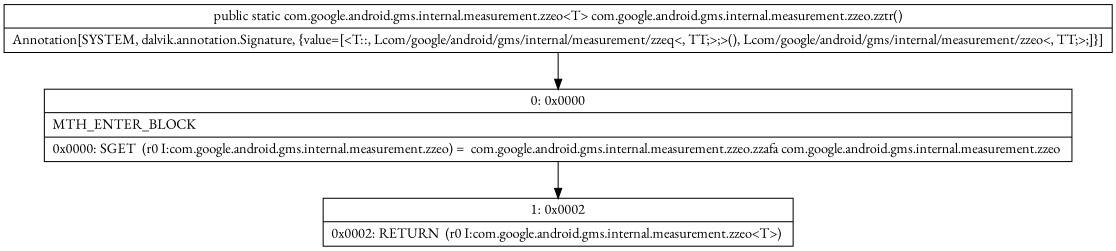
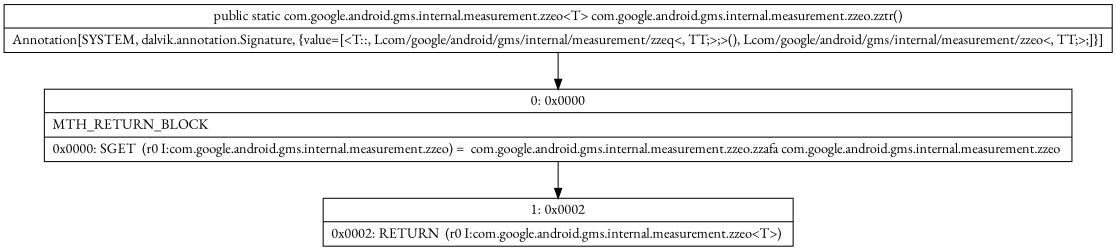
node "0: 0x0000": text "MTH_ENTER_BLOCK" -> "MTH_RETURN_BLOCK"
